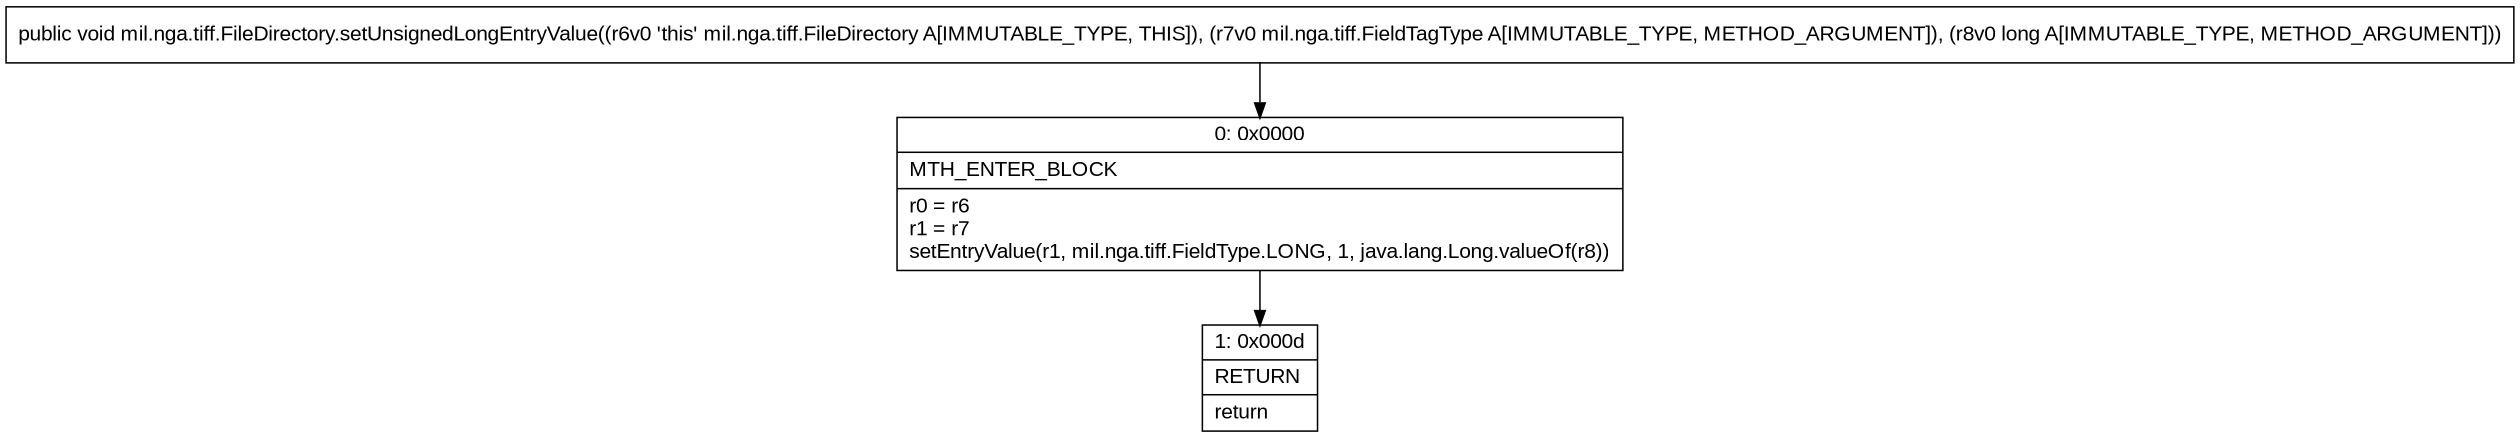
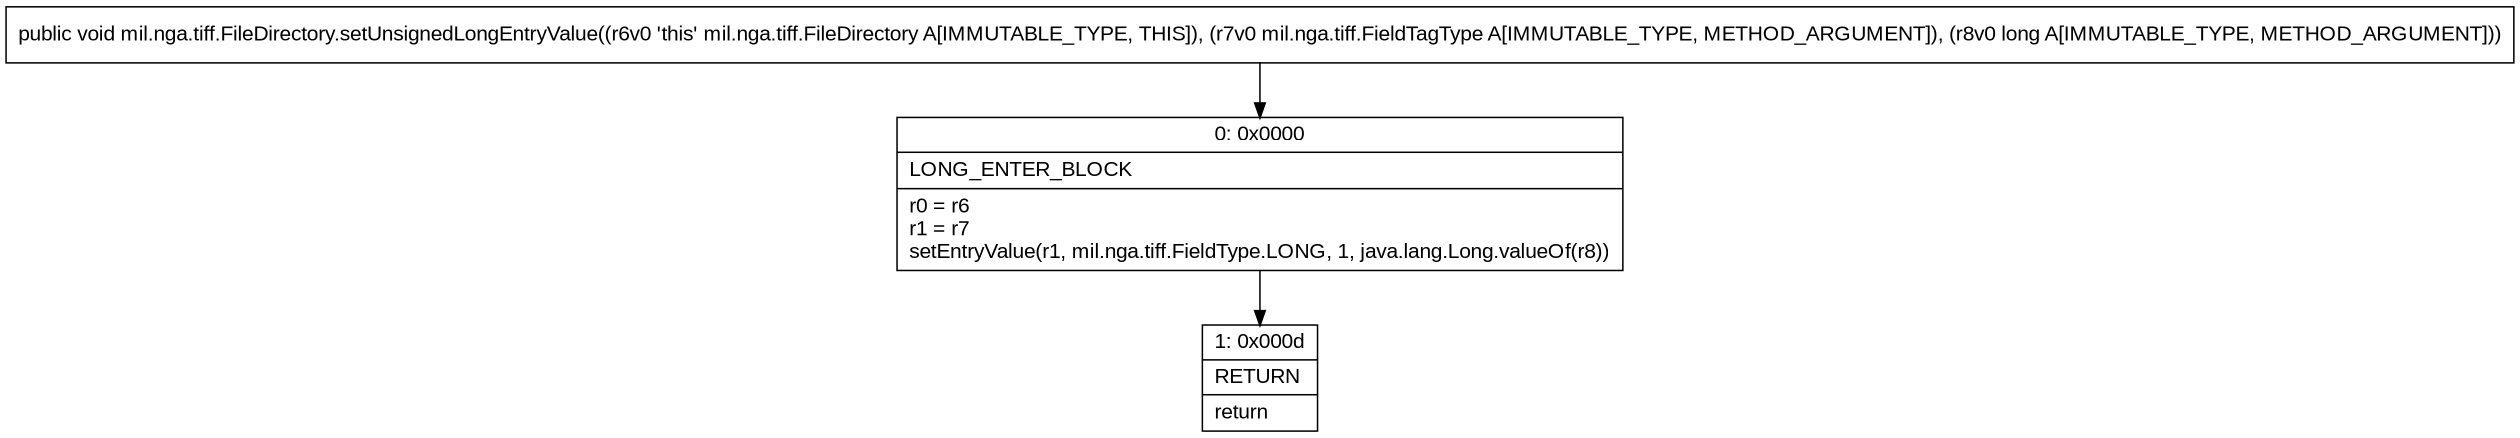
node "0: 0x0000": text "MTH_ENTER_BLOCK" -> "LONG_ENTER_BLOCK"
